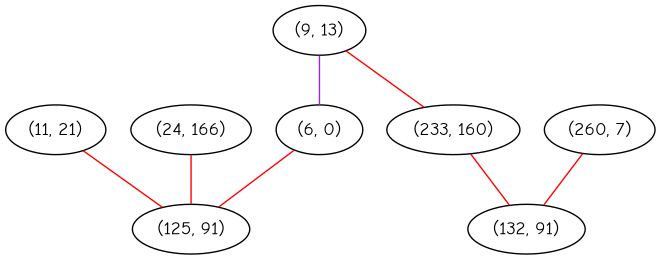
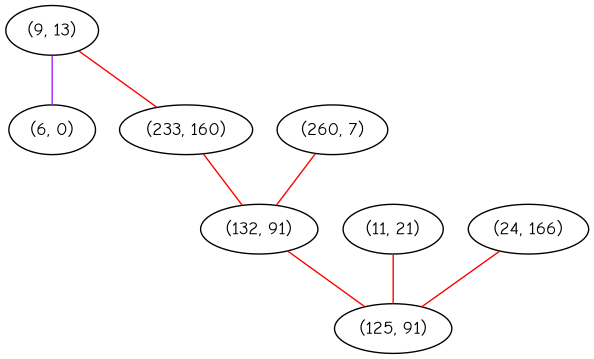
edge "(6, 0)" -- "(125, 91)": now "(132, 91)" -- "(125, 91)"
